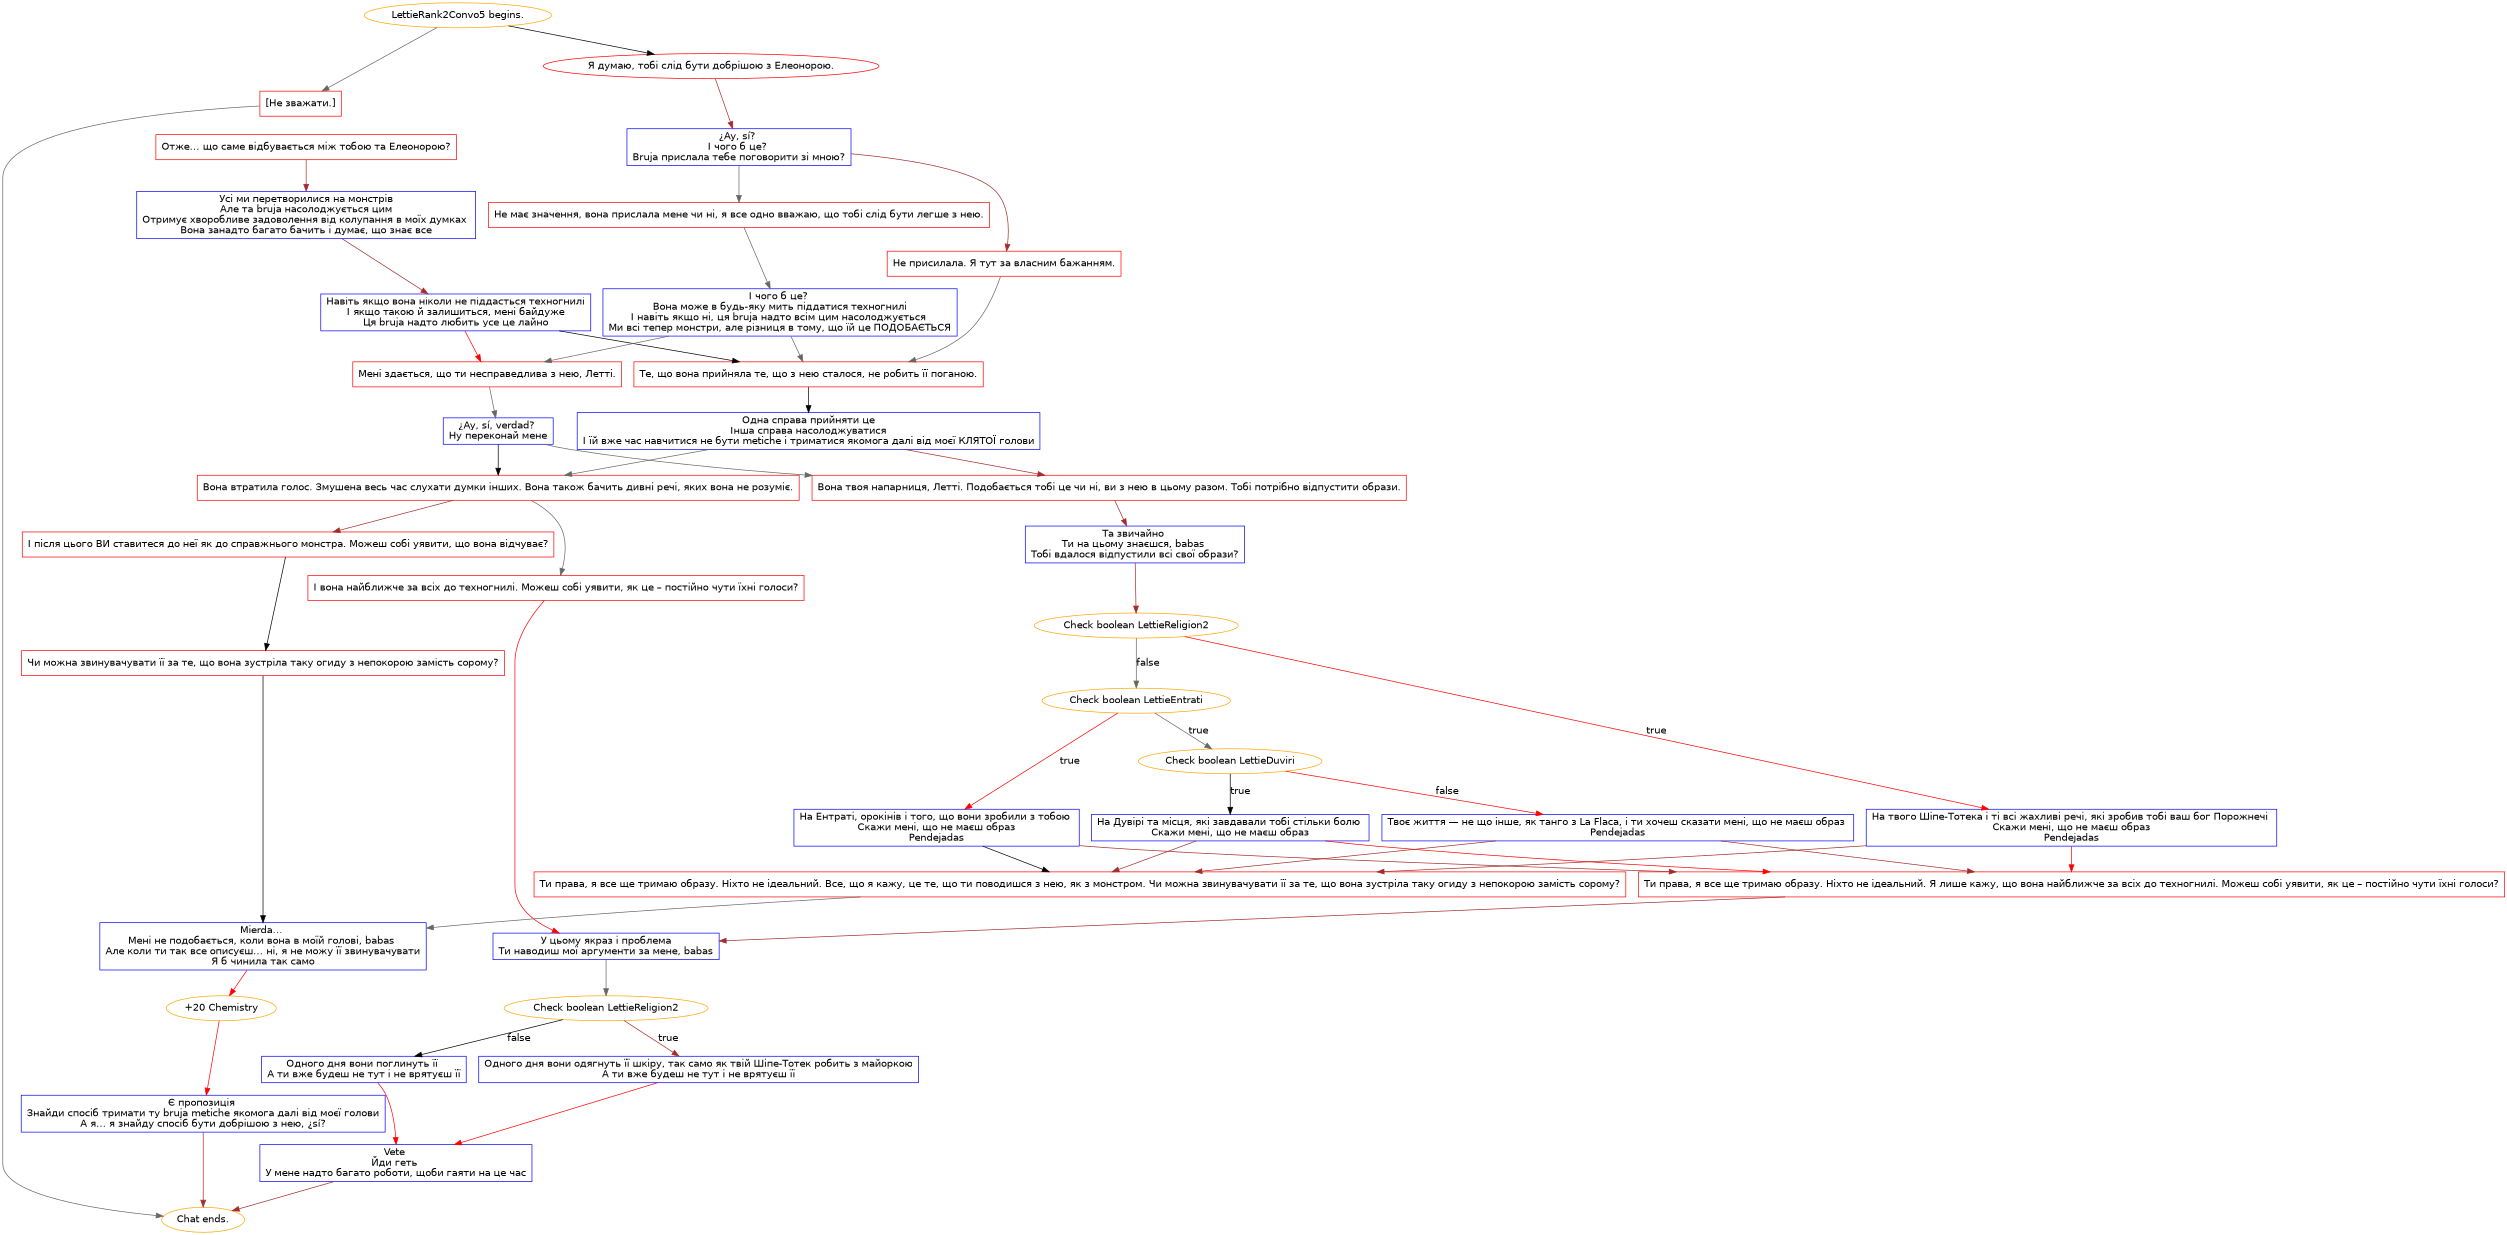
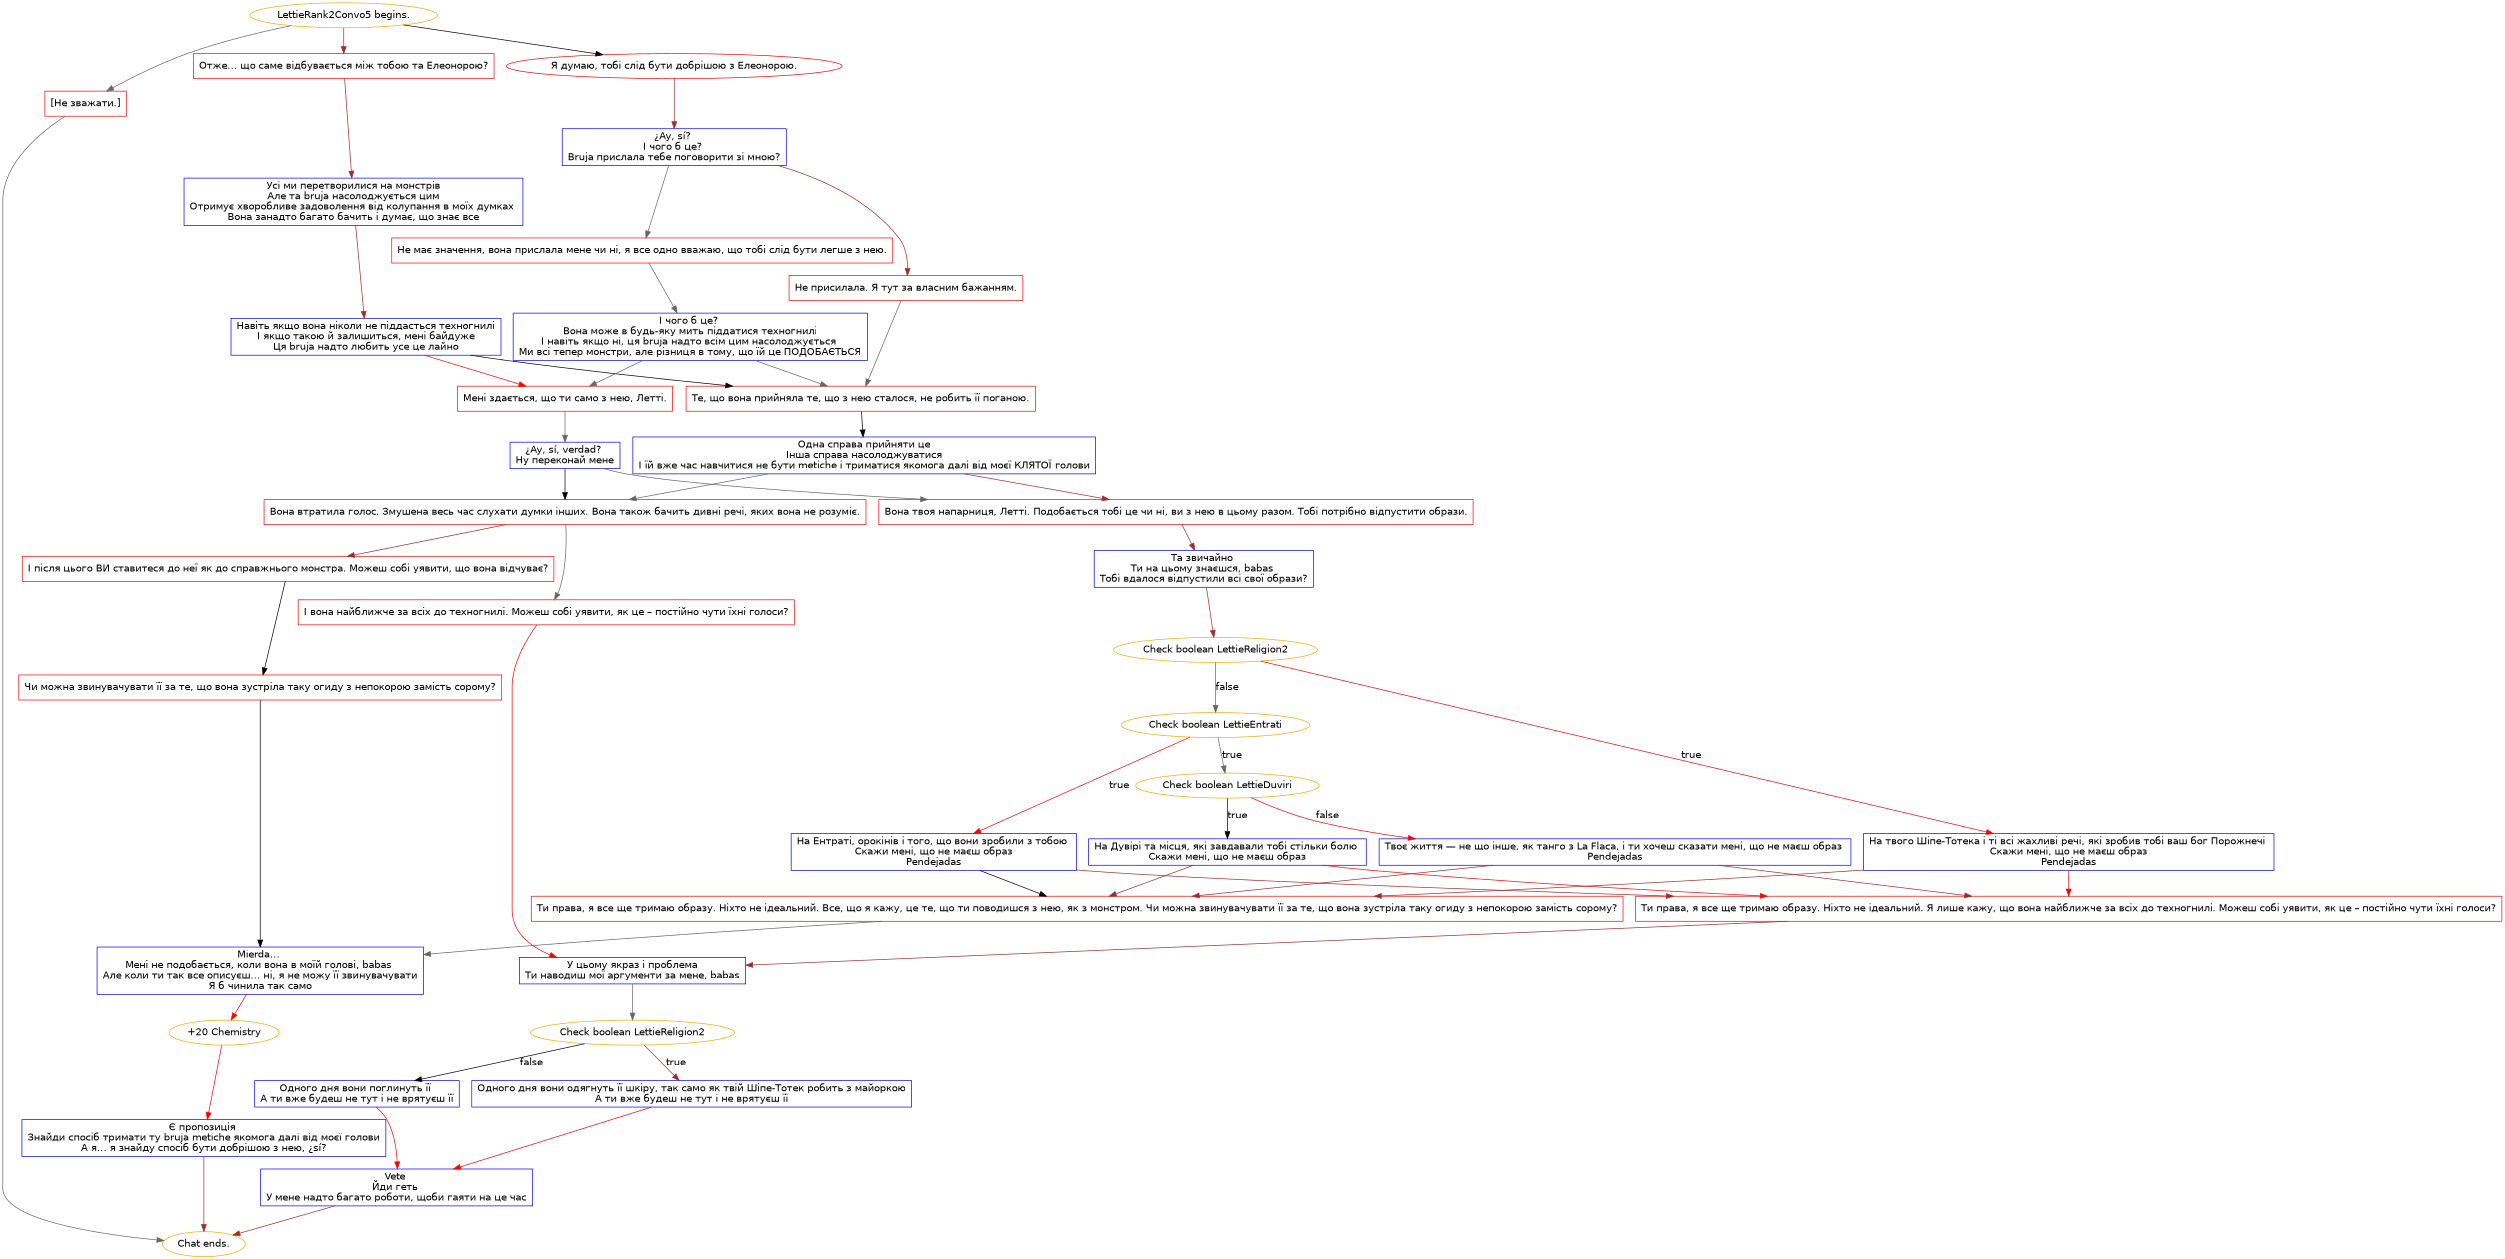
edge "LettieRank2Convo5 begins." -> "Отже… що саме відбувається між тобою та Елеонорою?": added
node "Мені здається, що ти несправедлива з нею, Летті.": label "Мені здається, що ти несправедлива з нею, Летті." -> "Мені здається, що ти само з нею, Летті."
